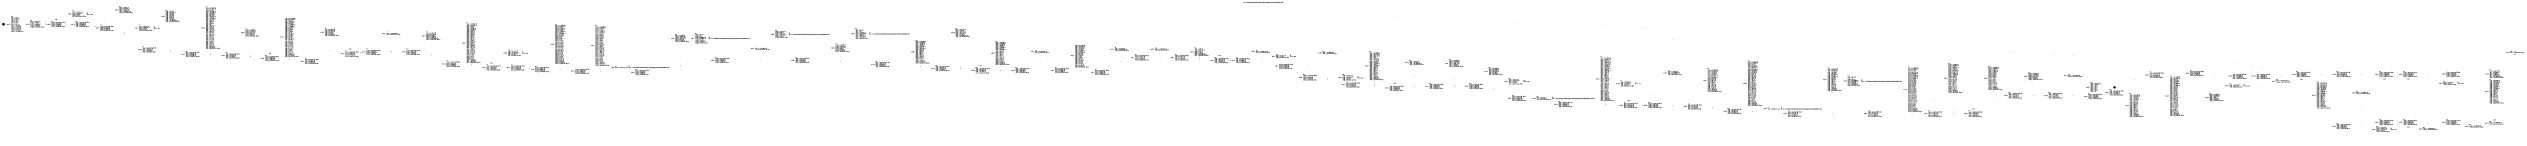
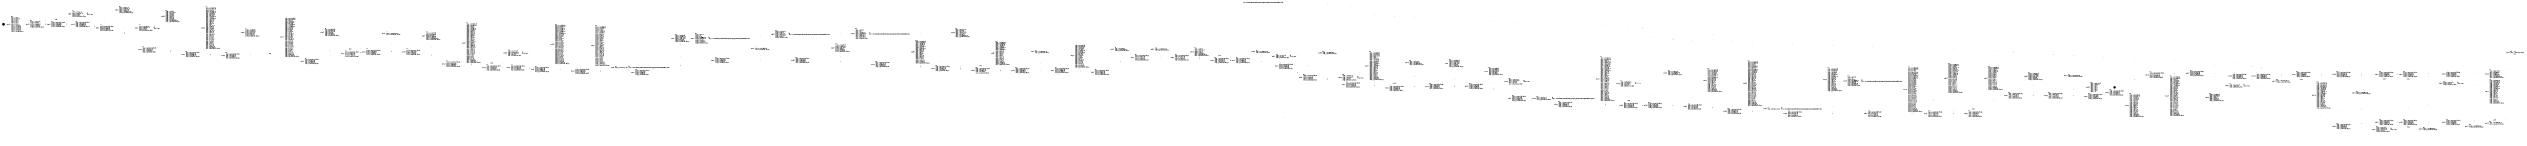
node "0x40170a [28]": removed
